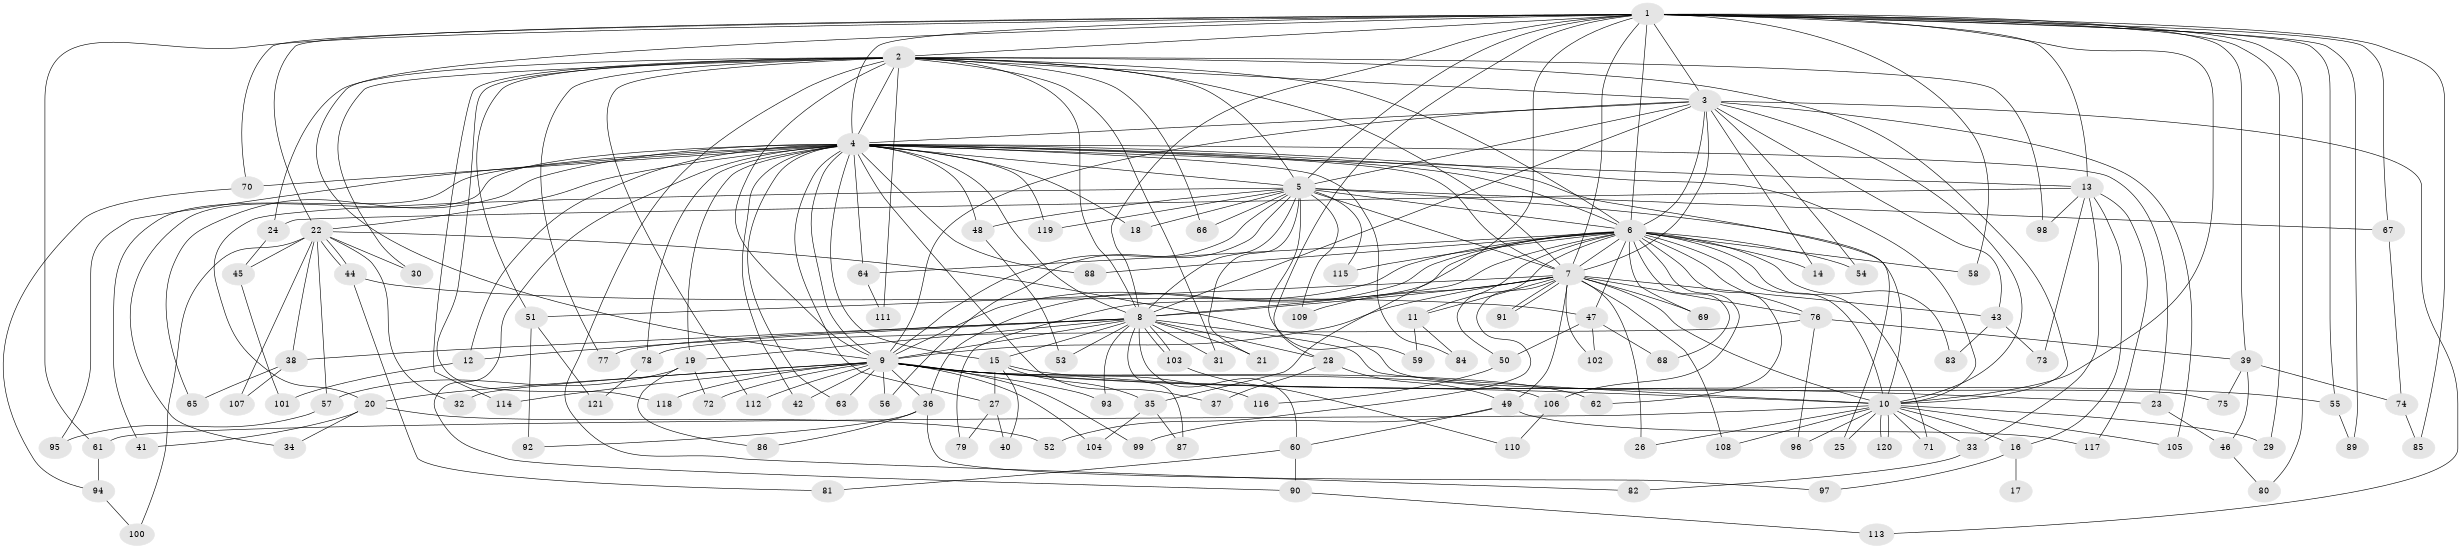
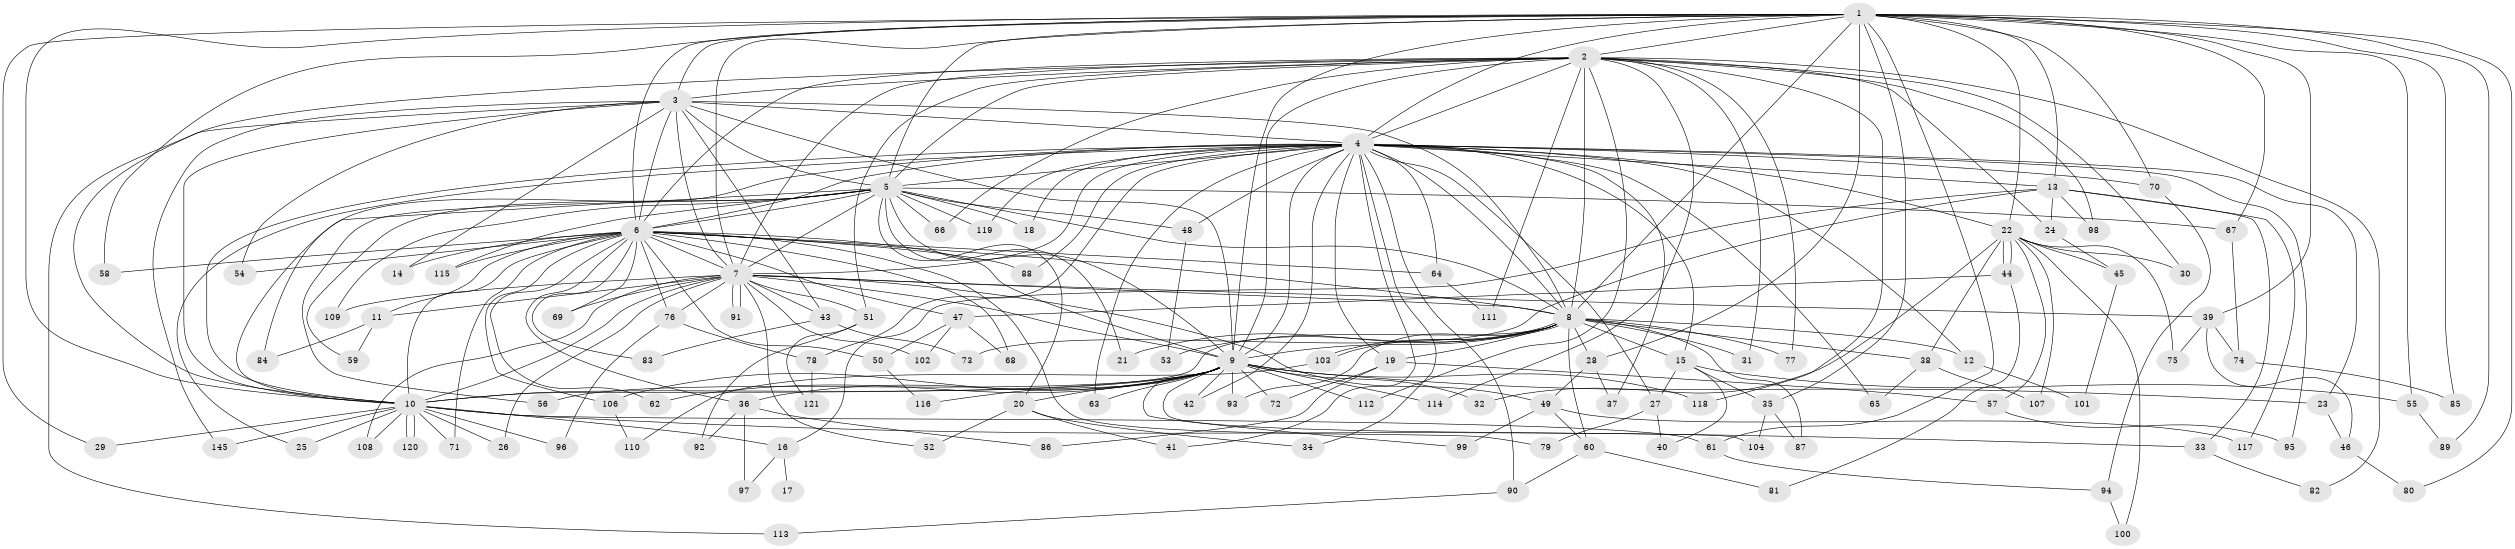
edge "76" -- "39": now "7" -- "39"
node "105": label "105" -> "145"
